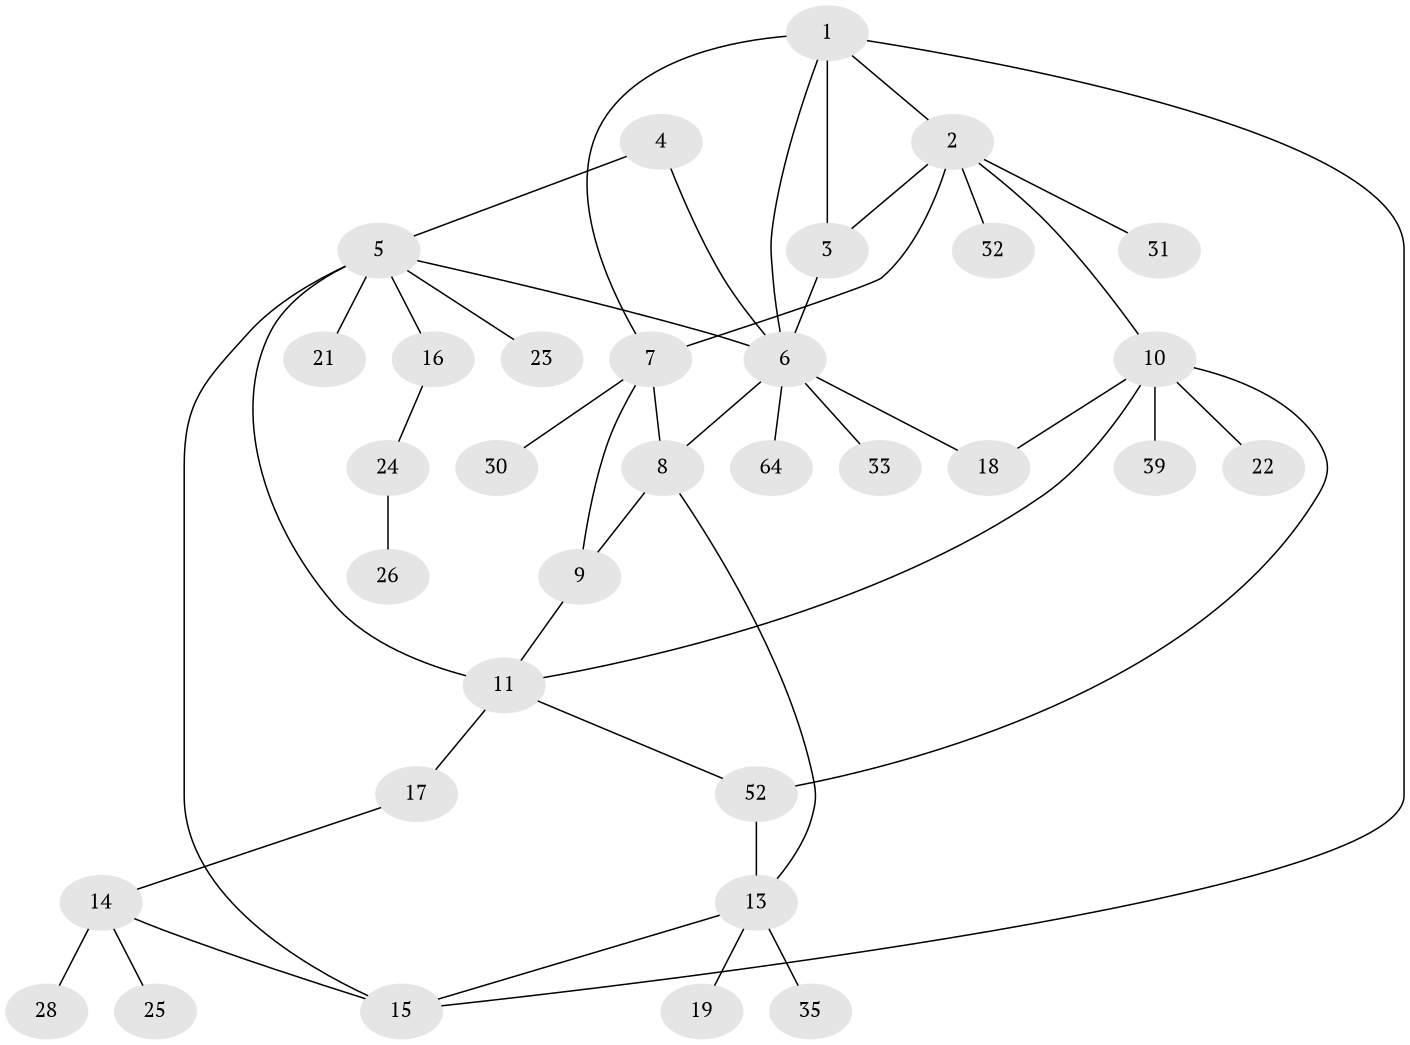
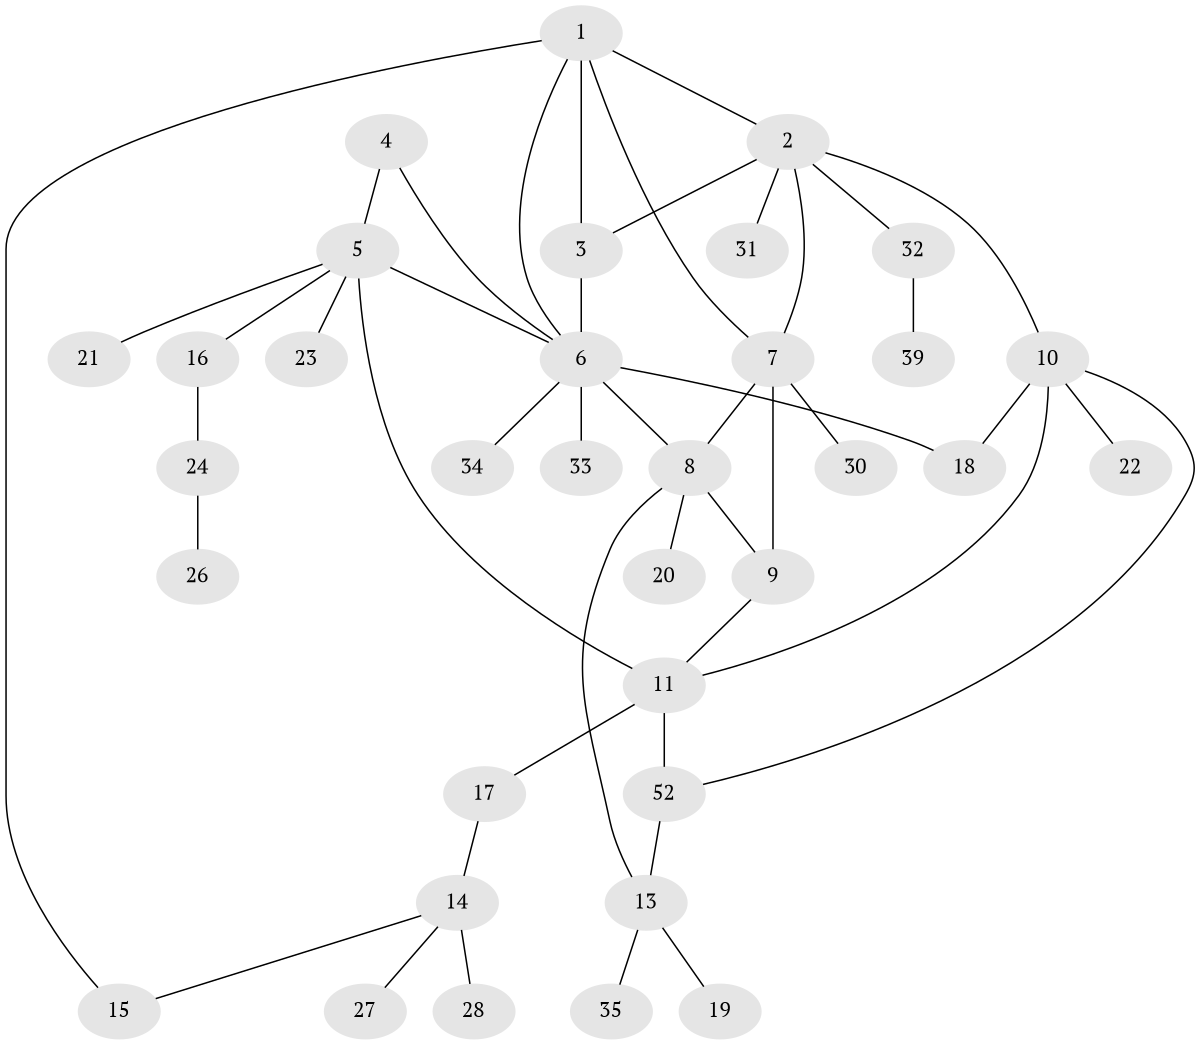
edge "10" -- "39": now "32" -- "39"
node "64": label "64" -> "34"
node "20": added
edge "5" -- "15": removed
edge "13" -- "15": removed
node "25": label "25" -> "27"
